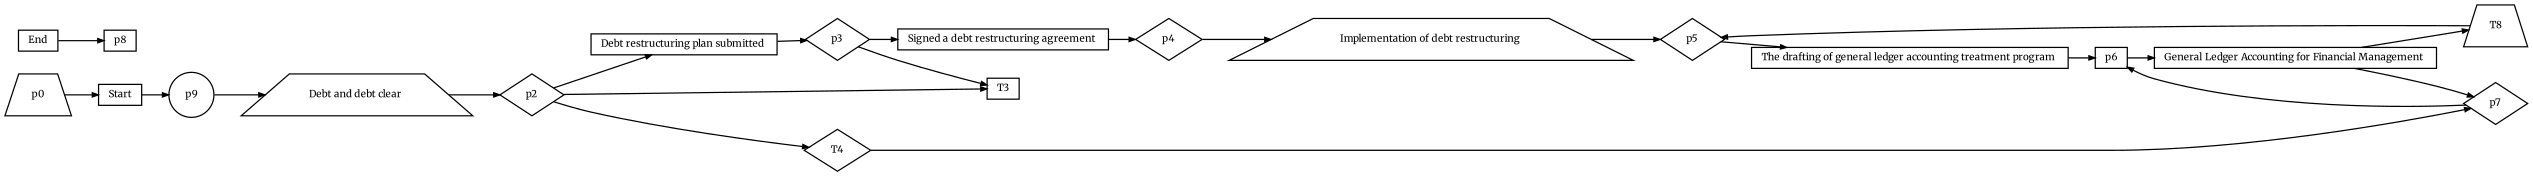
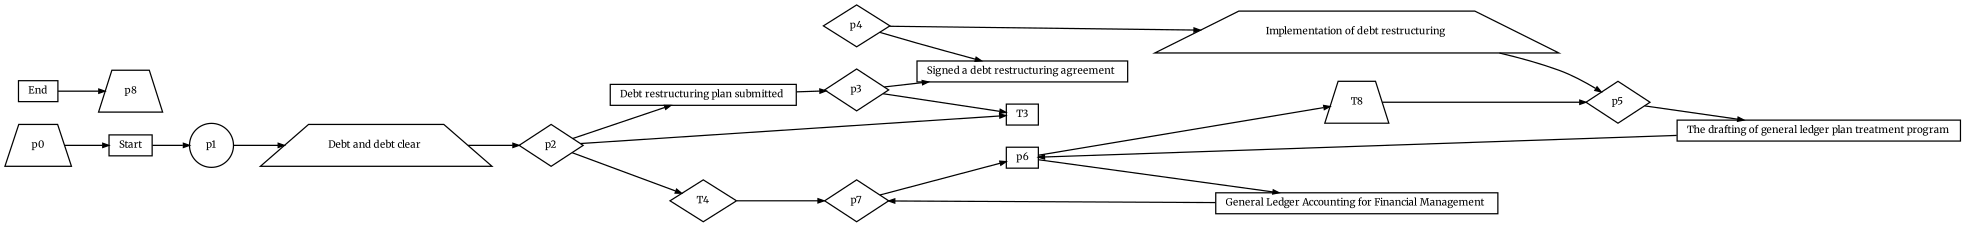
edge "Signed a debt restructuring agreement" -> "p4": reversed
edge "General Ledger Accounting for Financial Management" -> "T8": now "p6" -> "T8"
node "p8": shape box -> trapezium
node "The drafting of general ledger accounting treatment program": label "The drafting of general ledger accounting treatment program" -> "The drafting of general ledger plan treatment program"
node "p9": label "p9" -> "p1"
